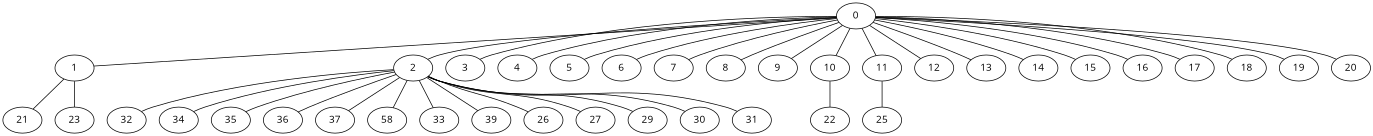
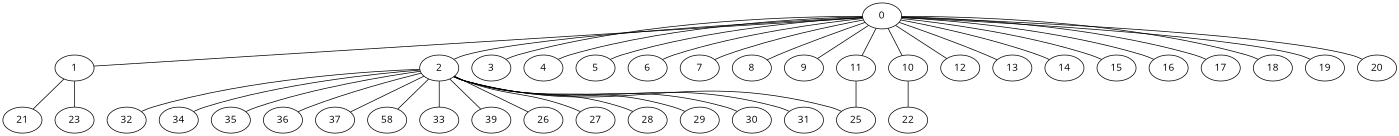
edge "2" -- "25": added
node "28": added
